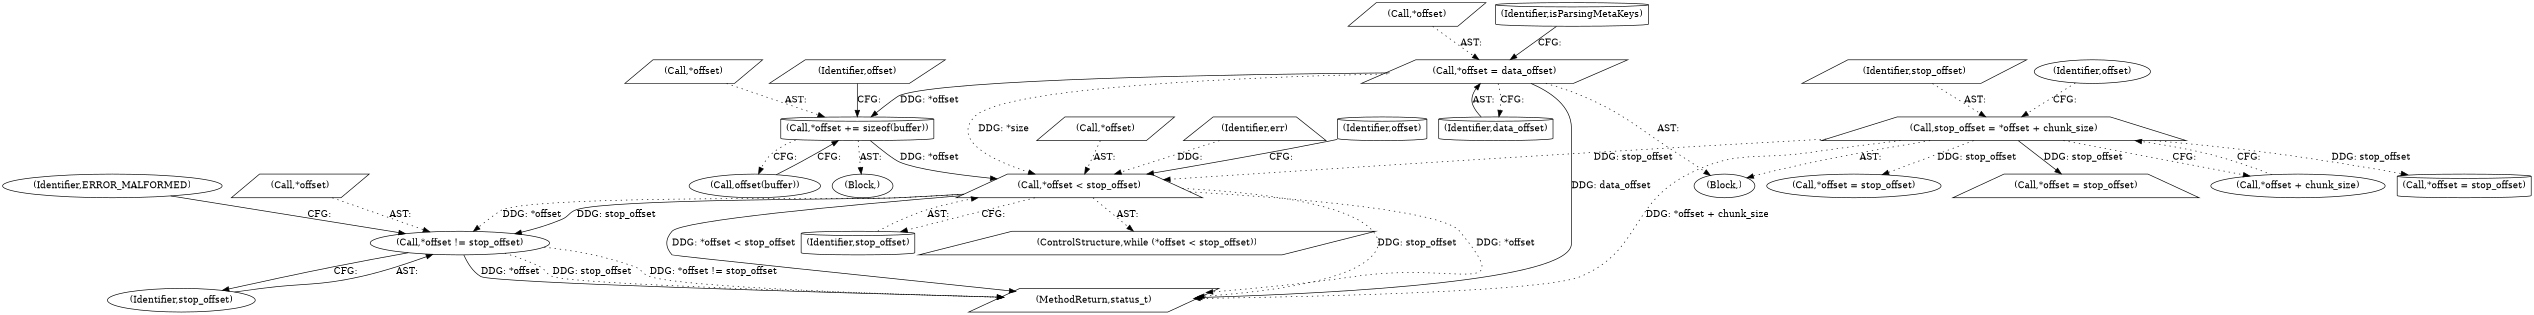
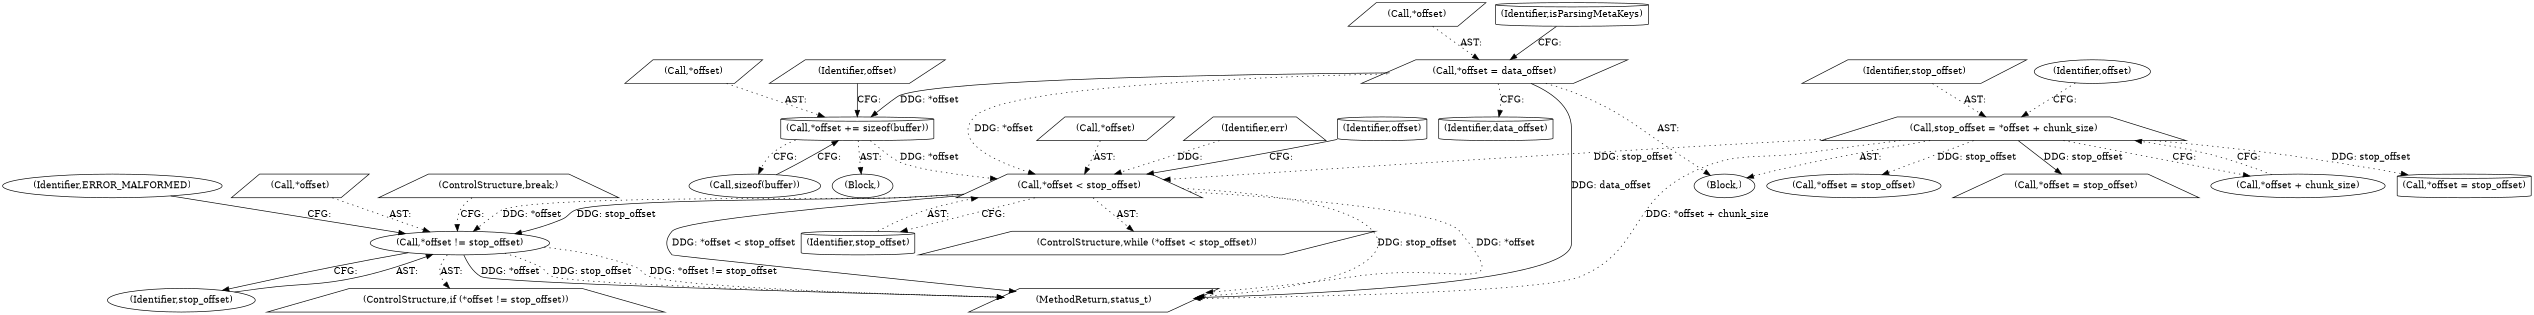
edge "(Identifier,data_offset)" -> "(Call,*offset = data_offset)": removed, label "AST:"
edge "(Call,*offset = data_offset)" -> "(Call,*offset < stop_offset)": label "DDG: *size" -> "DDG: *offset"
edge "(Call,*offset += sizeof(buffer))" -> "(Call,*offset < stop_offset)": style solid -> dotted
node "(ControlStructure,break;)": added
node "(Call,offset(buffer))": label "(Call,offset(buffer))" -> "(Call,sizeof(buffer))"
node "(ControlStructure,if (*offset != stop_offset))": added
